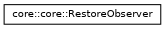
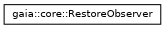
node "core::core::RestoreObserver": label "core::core::RestoreObserver" -> "gaia::core::RestoreObserver"
